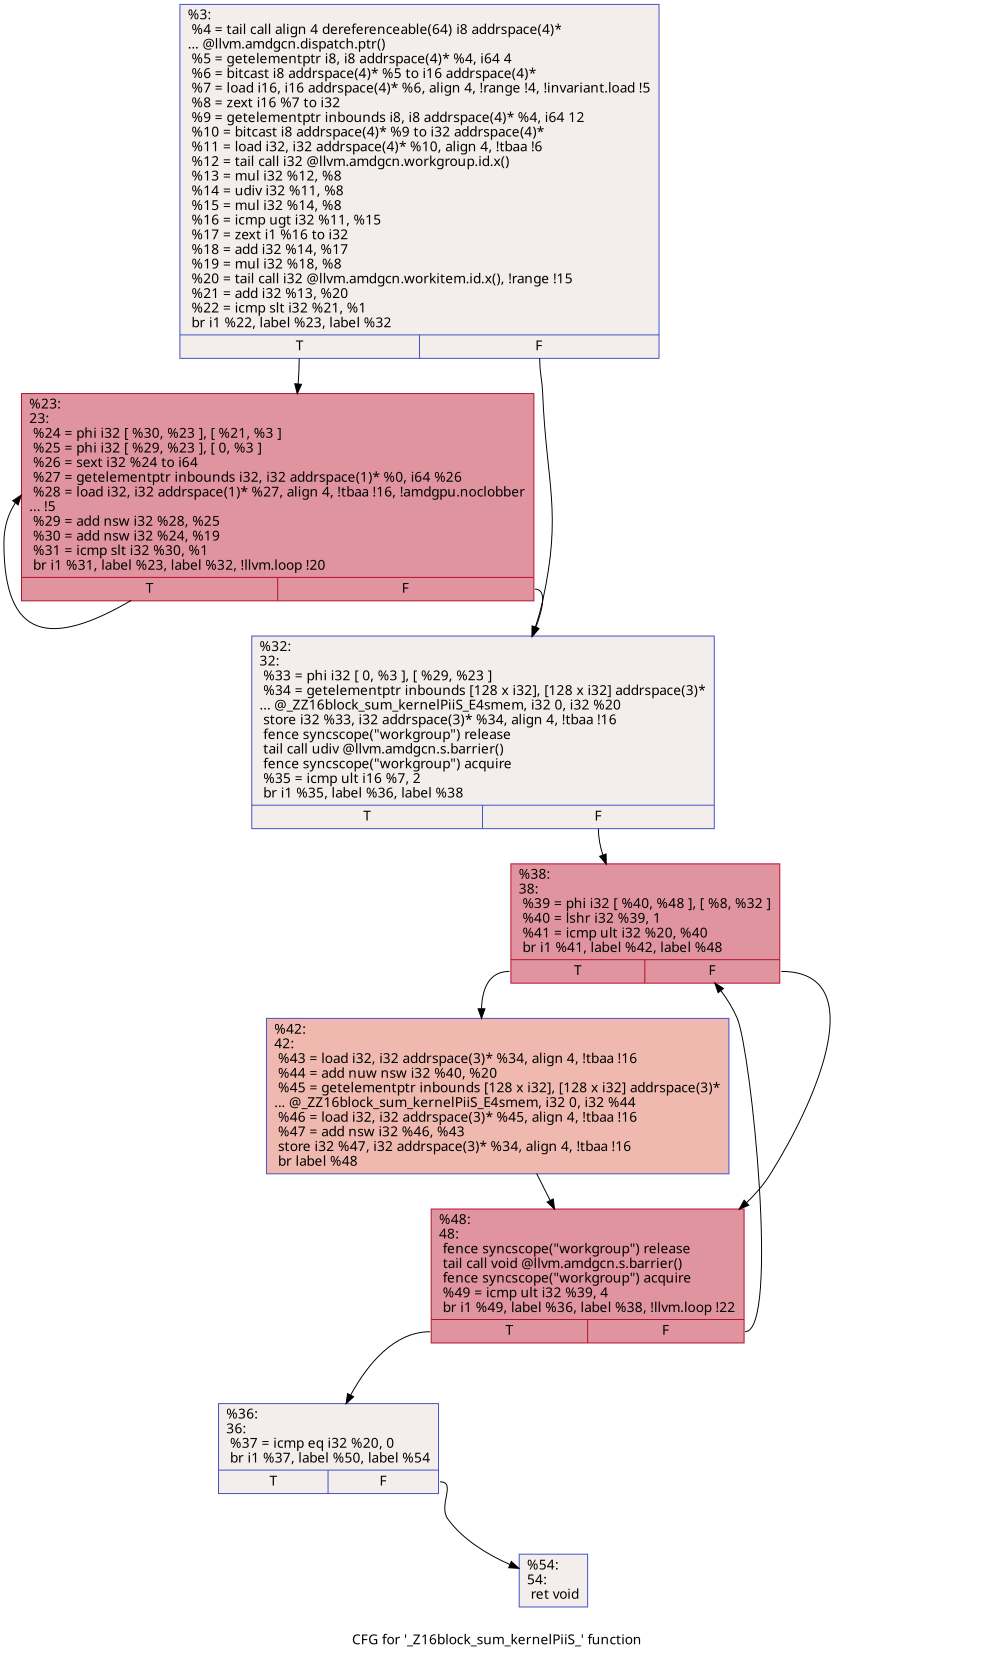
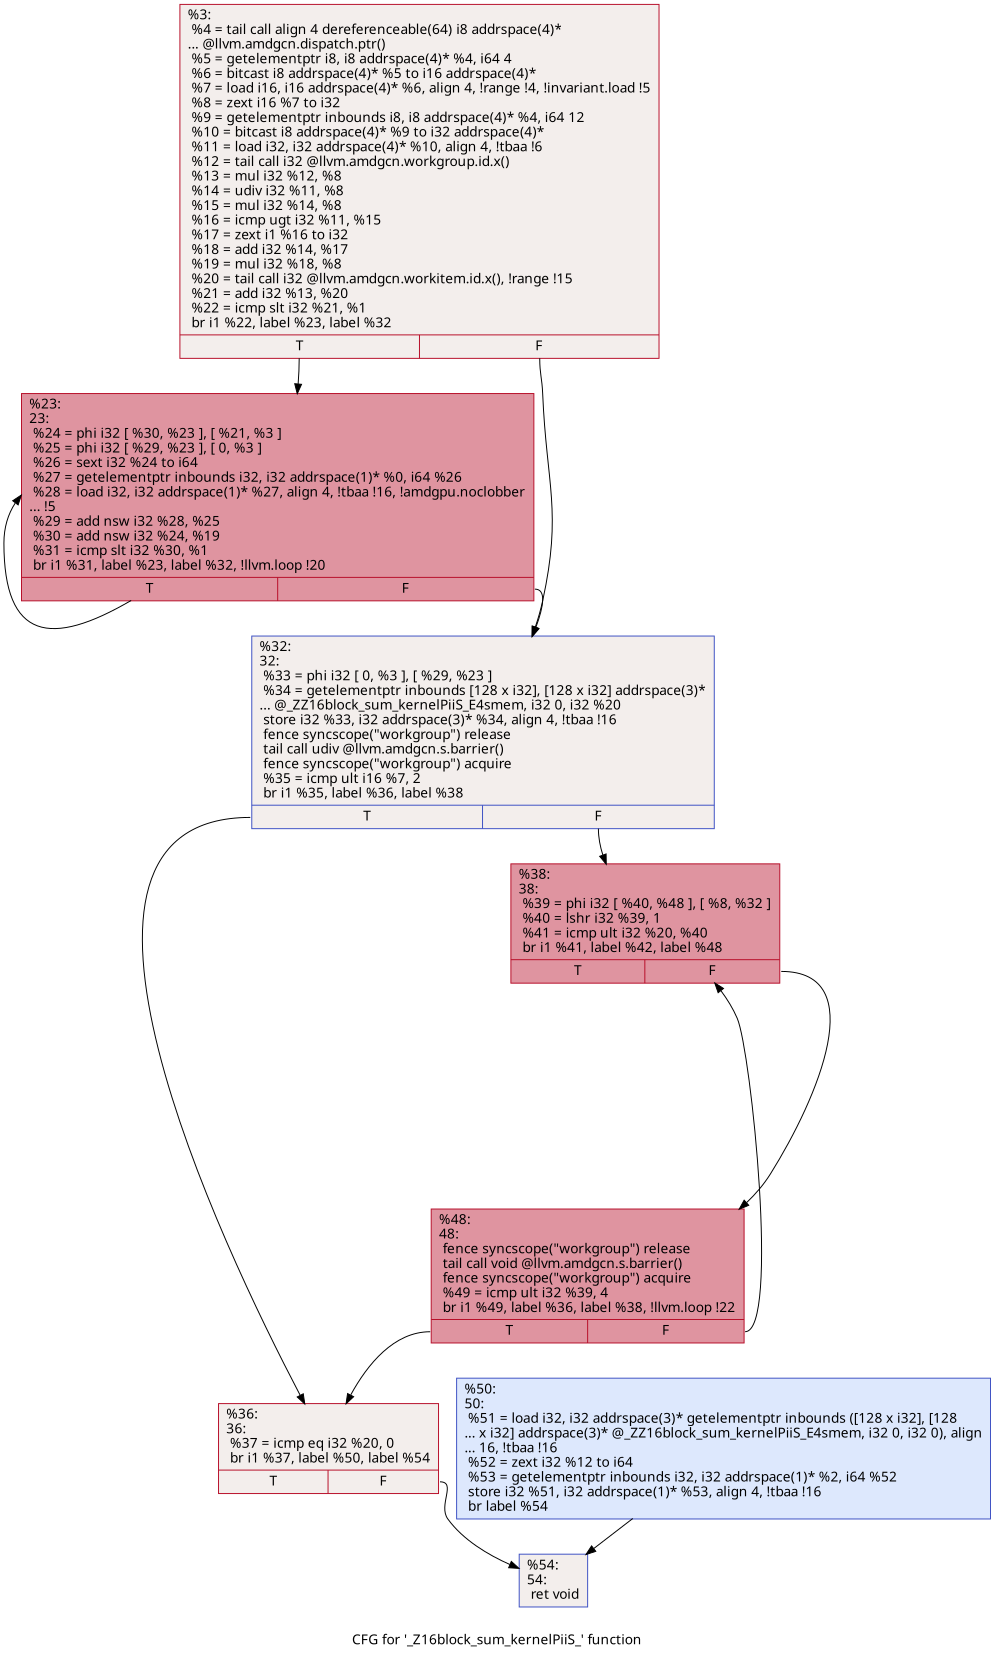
node "%3:": color #3d50c3ff -> #b70d28ff
edge "%32:" -> "%36:": added
node "%42:": removed
node "%36:": color #3d50c3ff -> #b70d28ff
node "%50:": added
